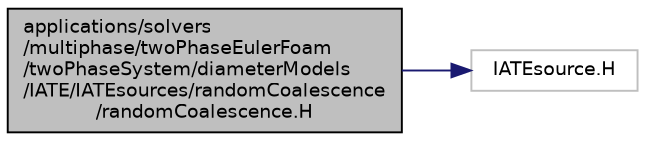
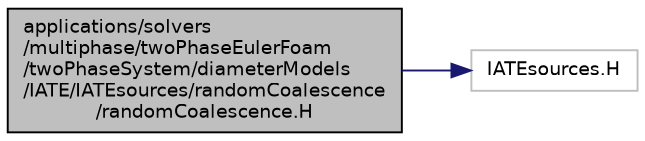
node "IATEsource.H": label "IATEsource.H" -> "IATEsources.H"
